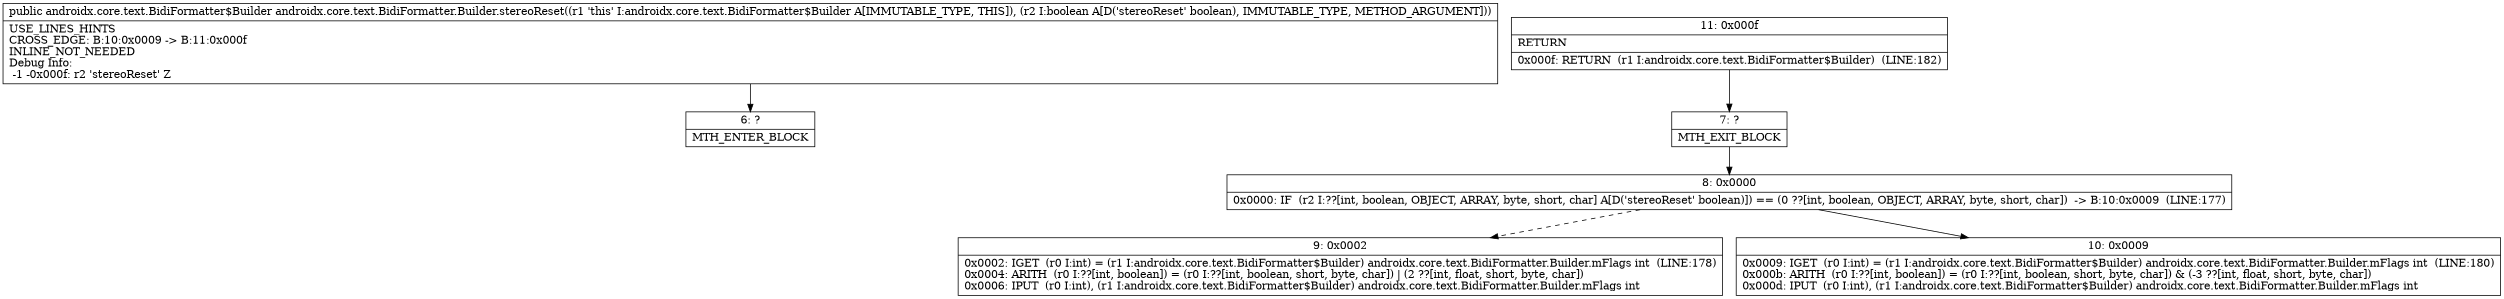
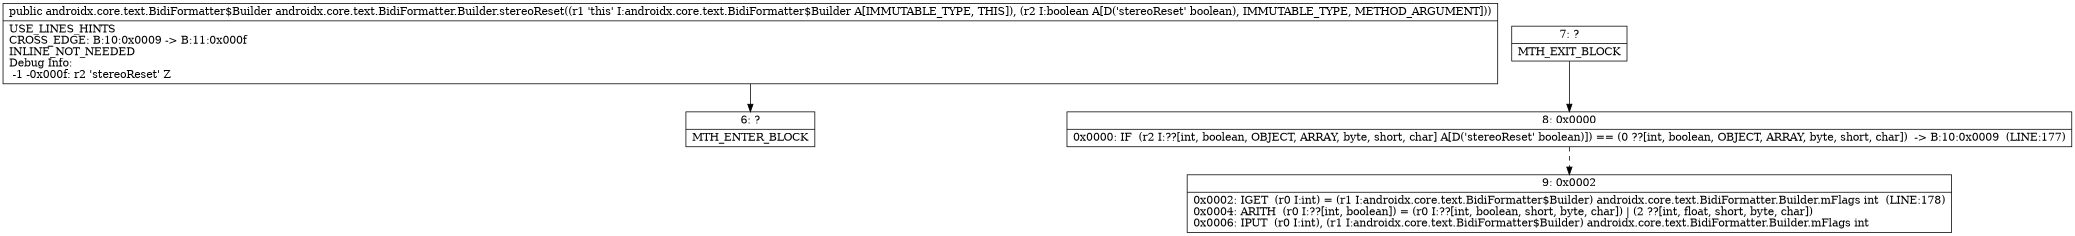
node "11: 0x000f": removed
node "10: 0x0009": removed
